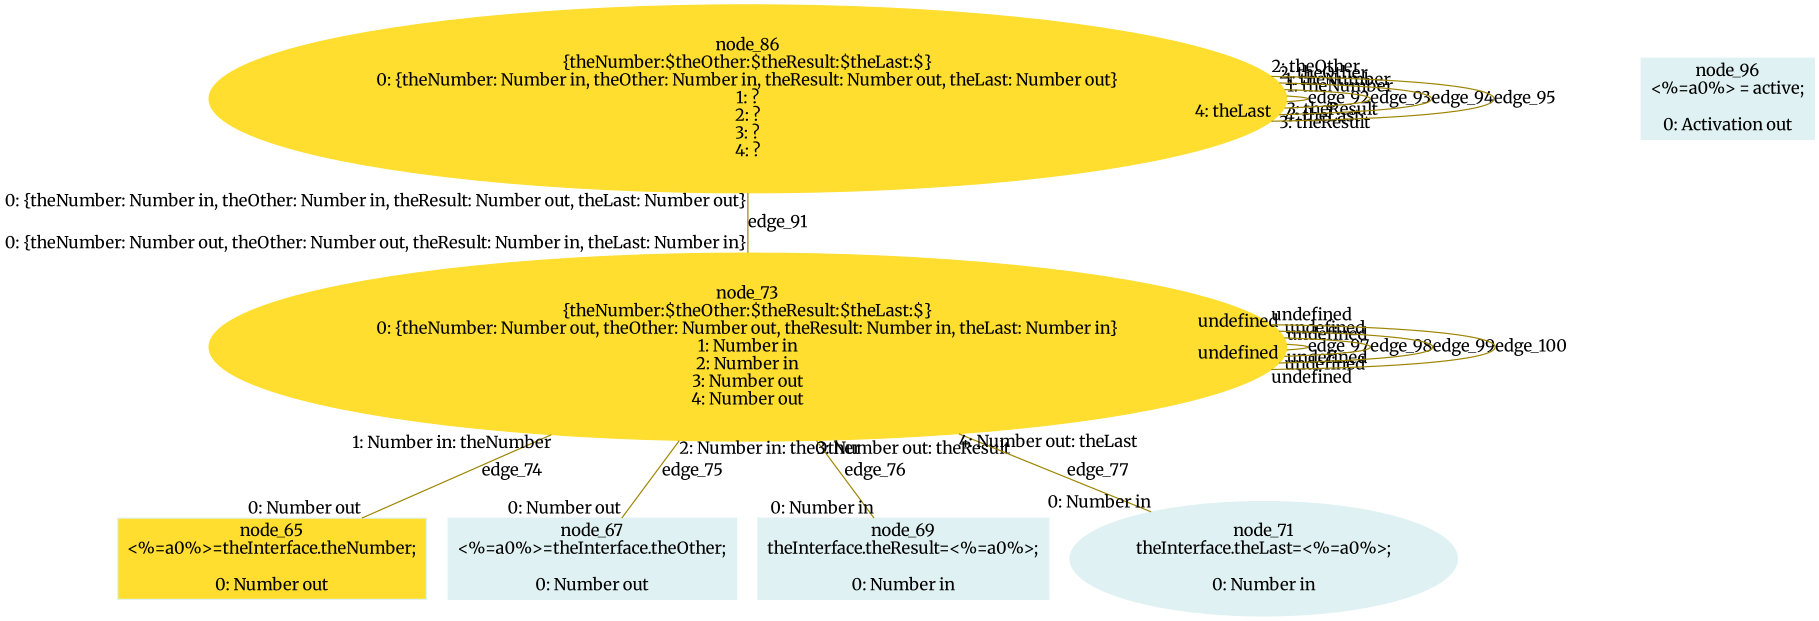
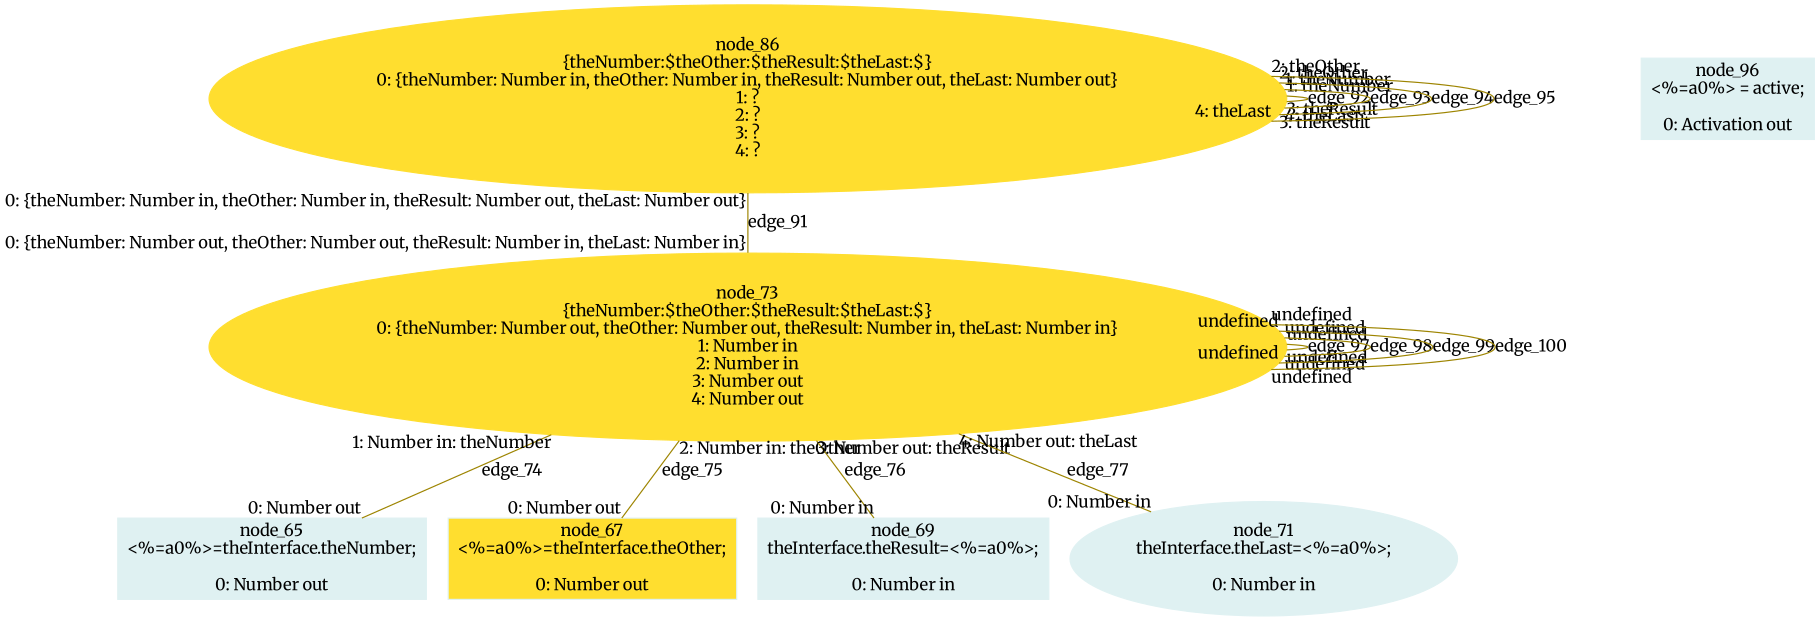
node "node_65 <%=a0%>=theInterface.theNumber; 0: Number out": fillcolor #ffde2f -> #dff1f2
node "node_67 <%=a0%>=theInterface.theOther; 0: Number out": fillcolor #dff1f2 -> #ffde2f
